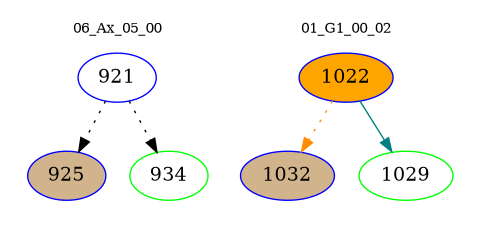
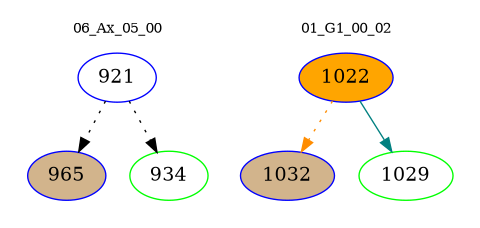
node "925": label "925" -> "965"
